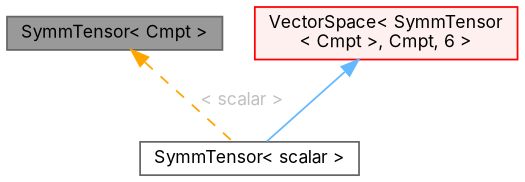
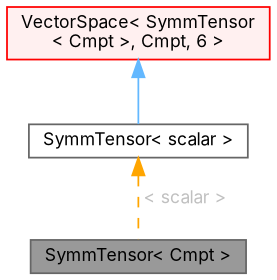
edge "SymmTensor< scalar >" -> "SymmTensor< Cmpt >": reversed
